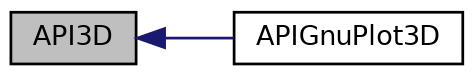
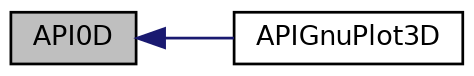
node "API3D": label "API3D" -> "API0D"
